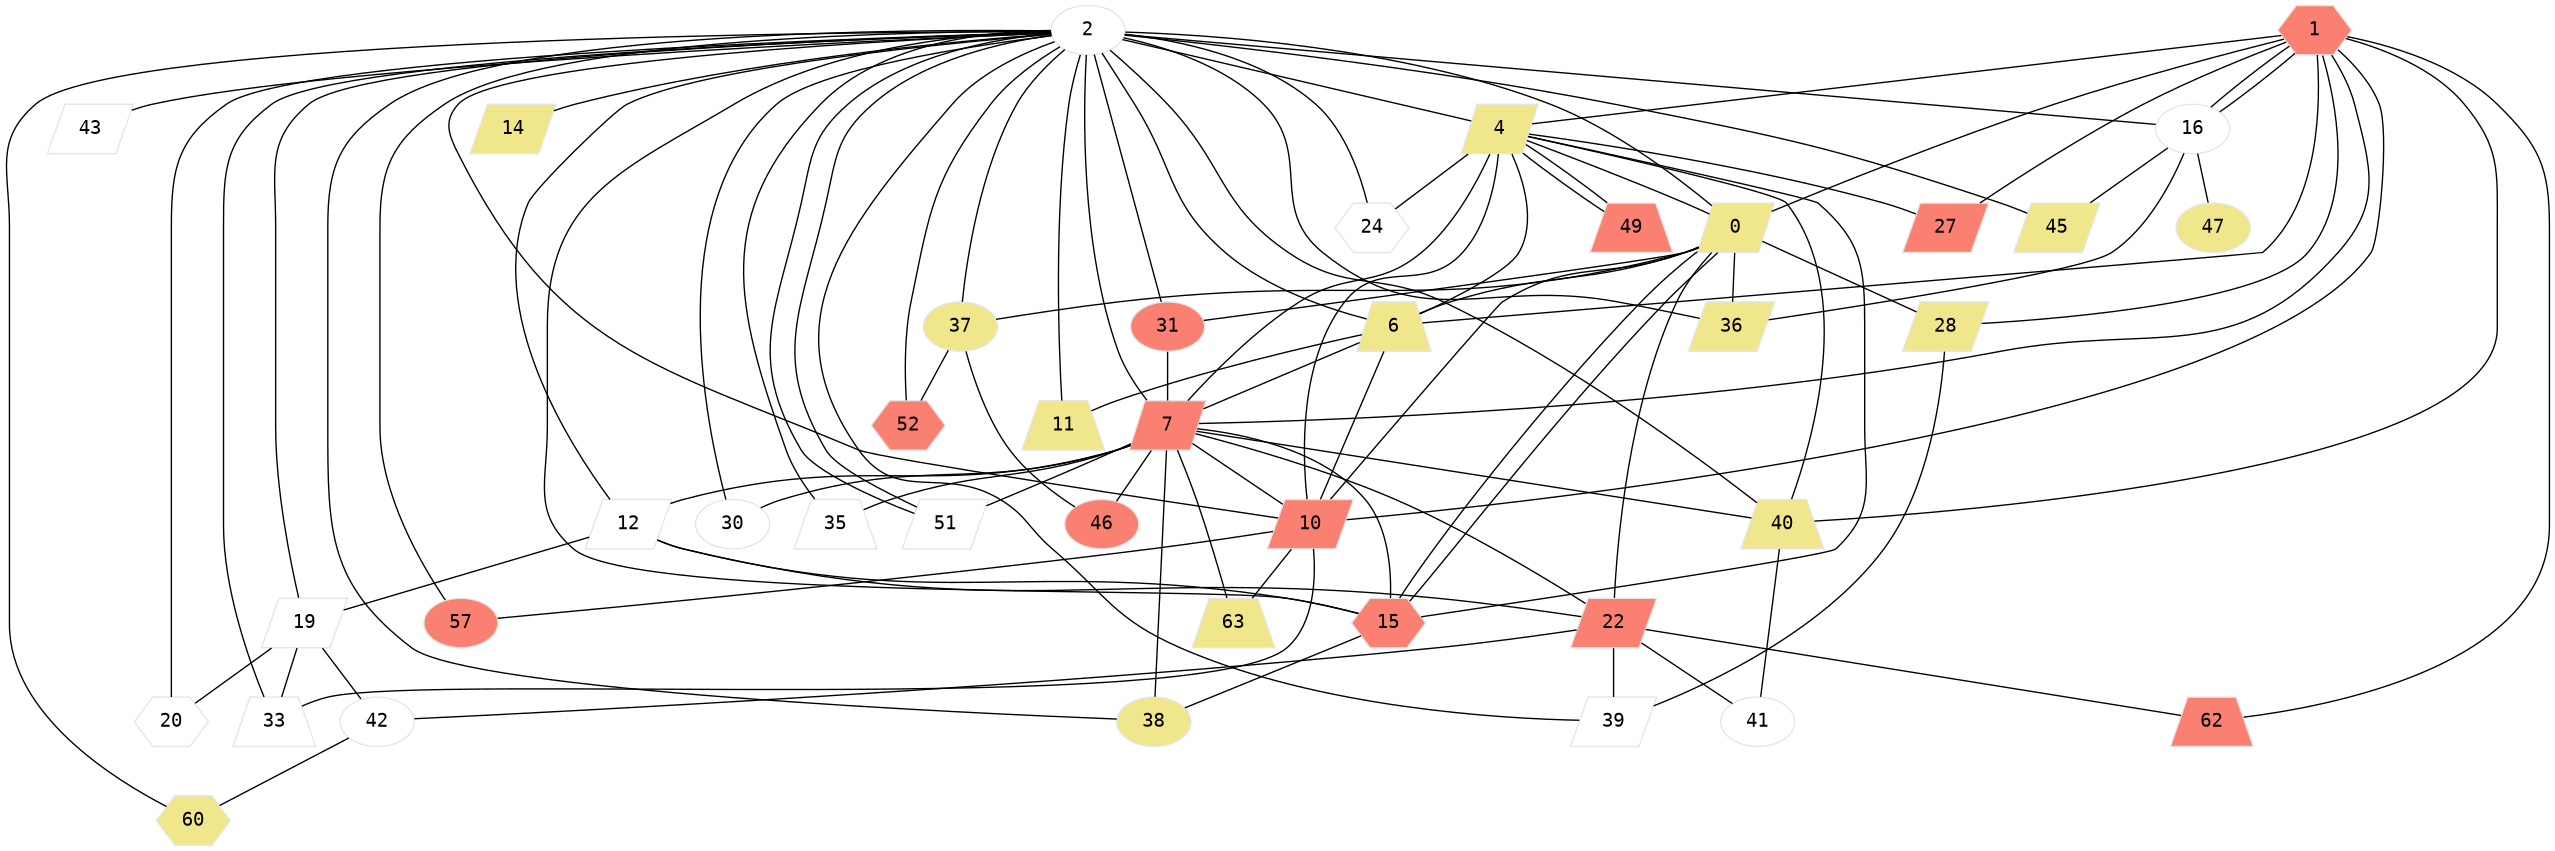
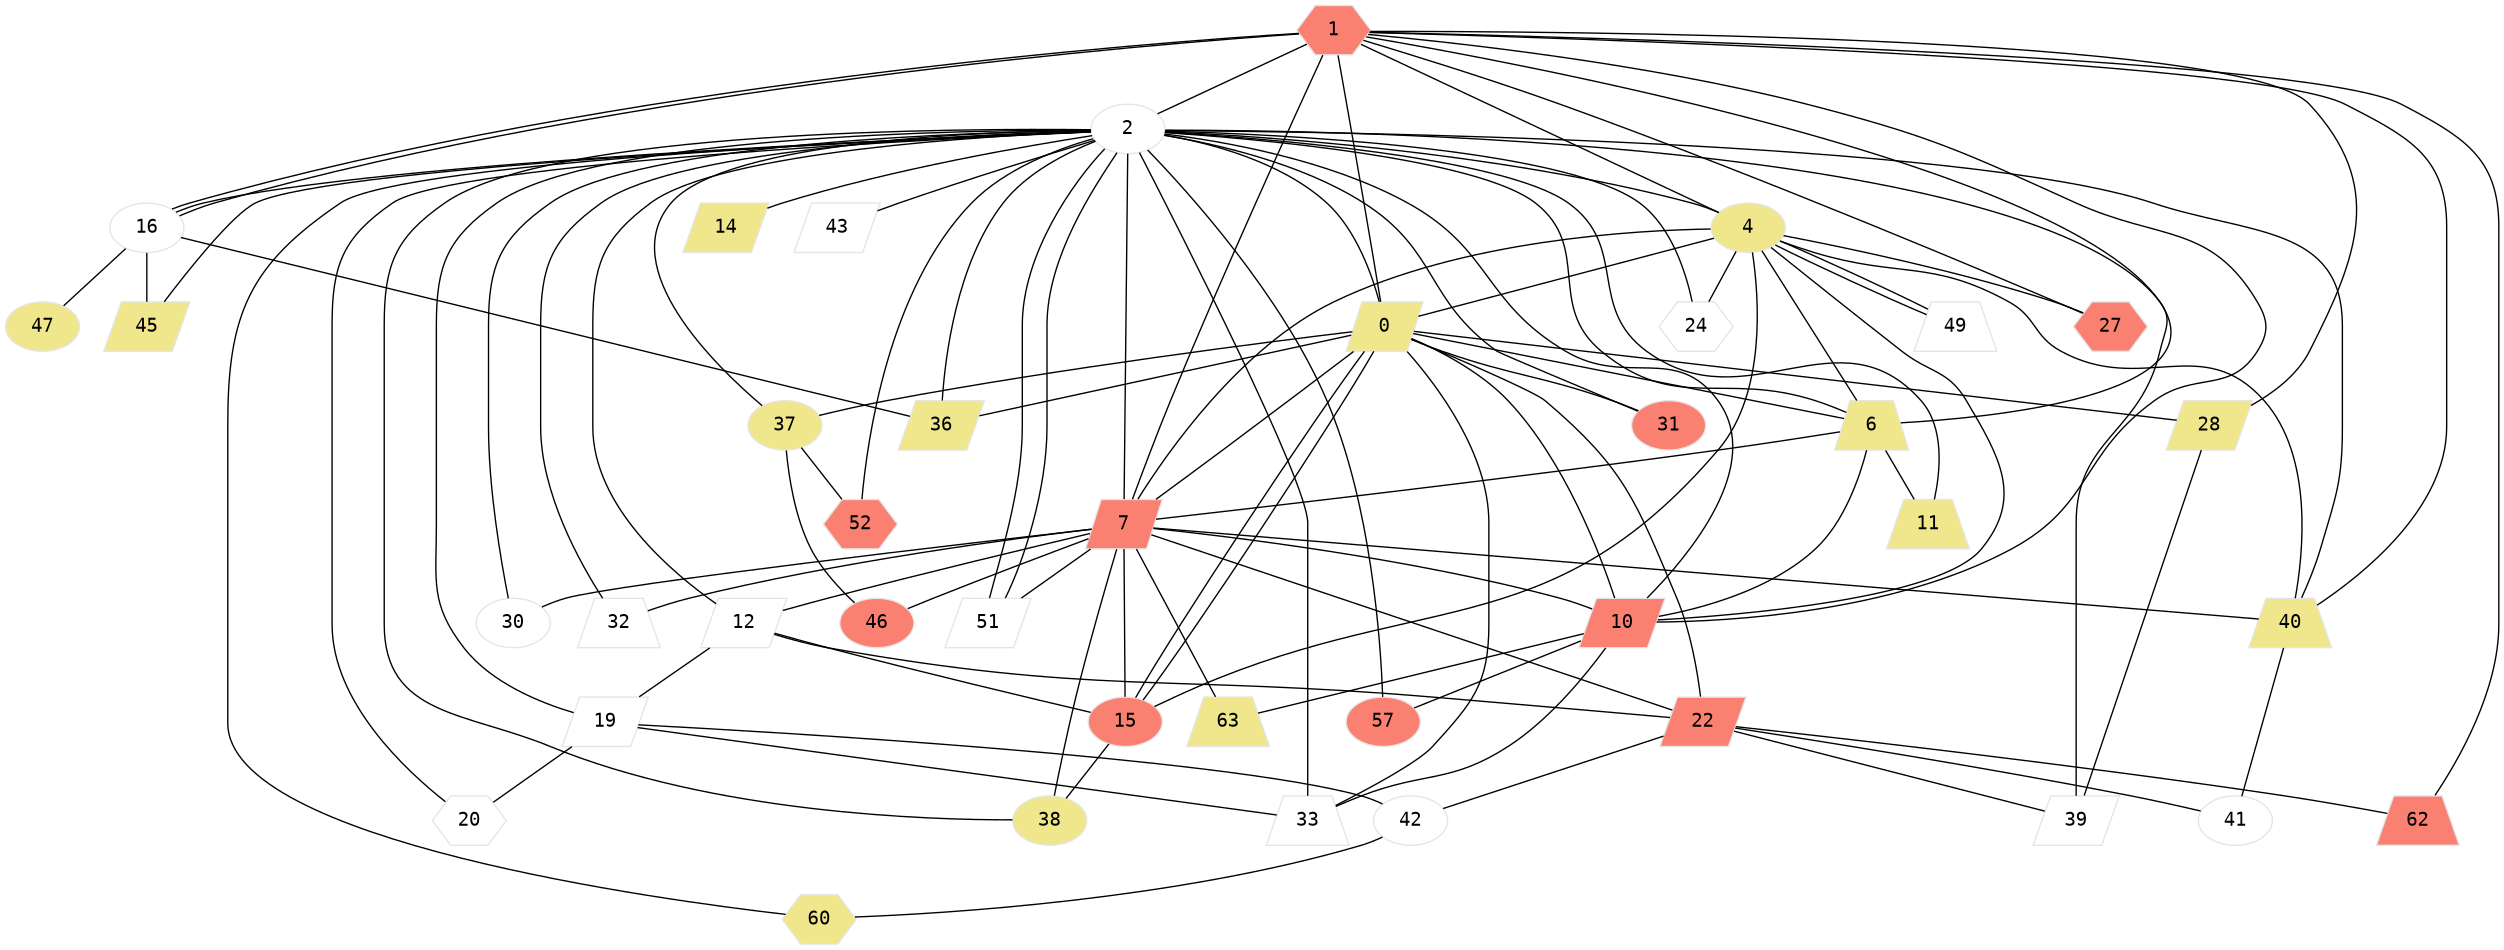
node "4": shape parallelogram -> ellipse
node "49": fillcolor salmon -> white
node "27": shape parallelogram -> hexagon
edge "31" -- "7": now "0" -- "7"
edge "2" -- "15": now "2" -- "1"
node "35": label "35" -> "32"
edge "0" -- "33": added
node "15": shape hexagon -> ellipse
